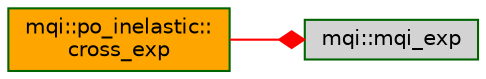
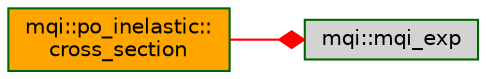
node "mqi::po_inelastic:: cross_exp": label "mqi::po_inelastic:: cross_exp" -> "mqi::po_inelastic:: cross_section"
